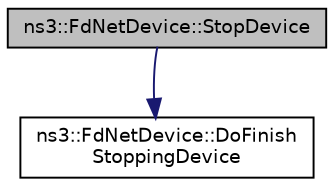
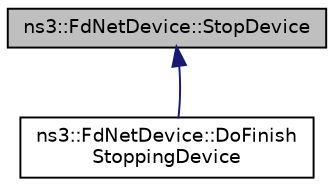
edge "ns3::FdNetDevice::StopDevice" -> "ns3::FdNetDevice::DoFinish StoppingDevice": reversed
